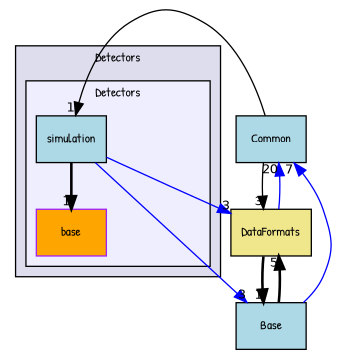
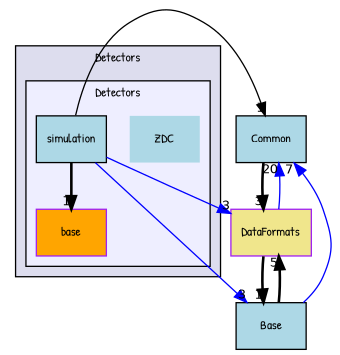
edge "Common" -> "simulation": reversed
node "ZDC": added
edge "Common" -> "DataFormats": style solid -> bold
node "DataFormats": color black -> purple
